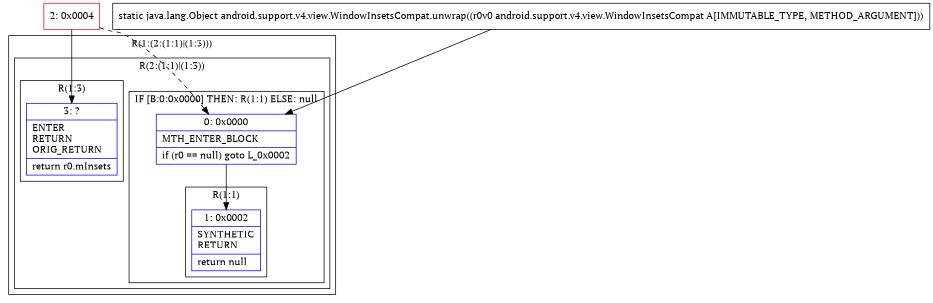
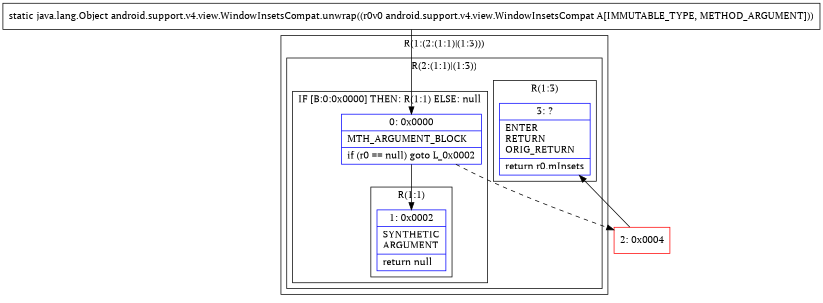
edge "2: 0x0004" -> "0: 0x0000": reversed
node "0: 0x0000": text "MTH_ENTER_BLOCK" -> "MTH_ARGUMENT_BLOCK"
node "1: 0x0002": text "RETURN" -> "ARGUMENT"
